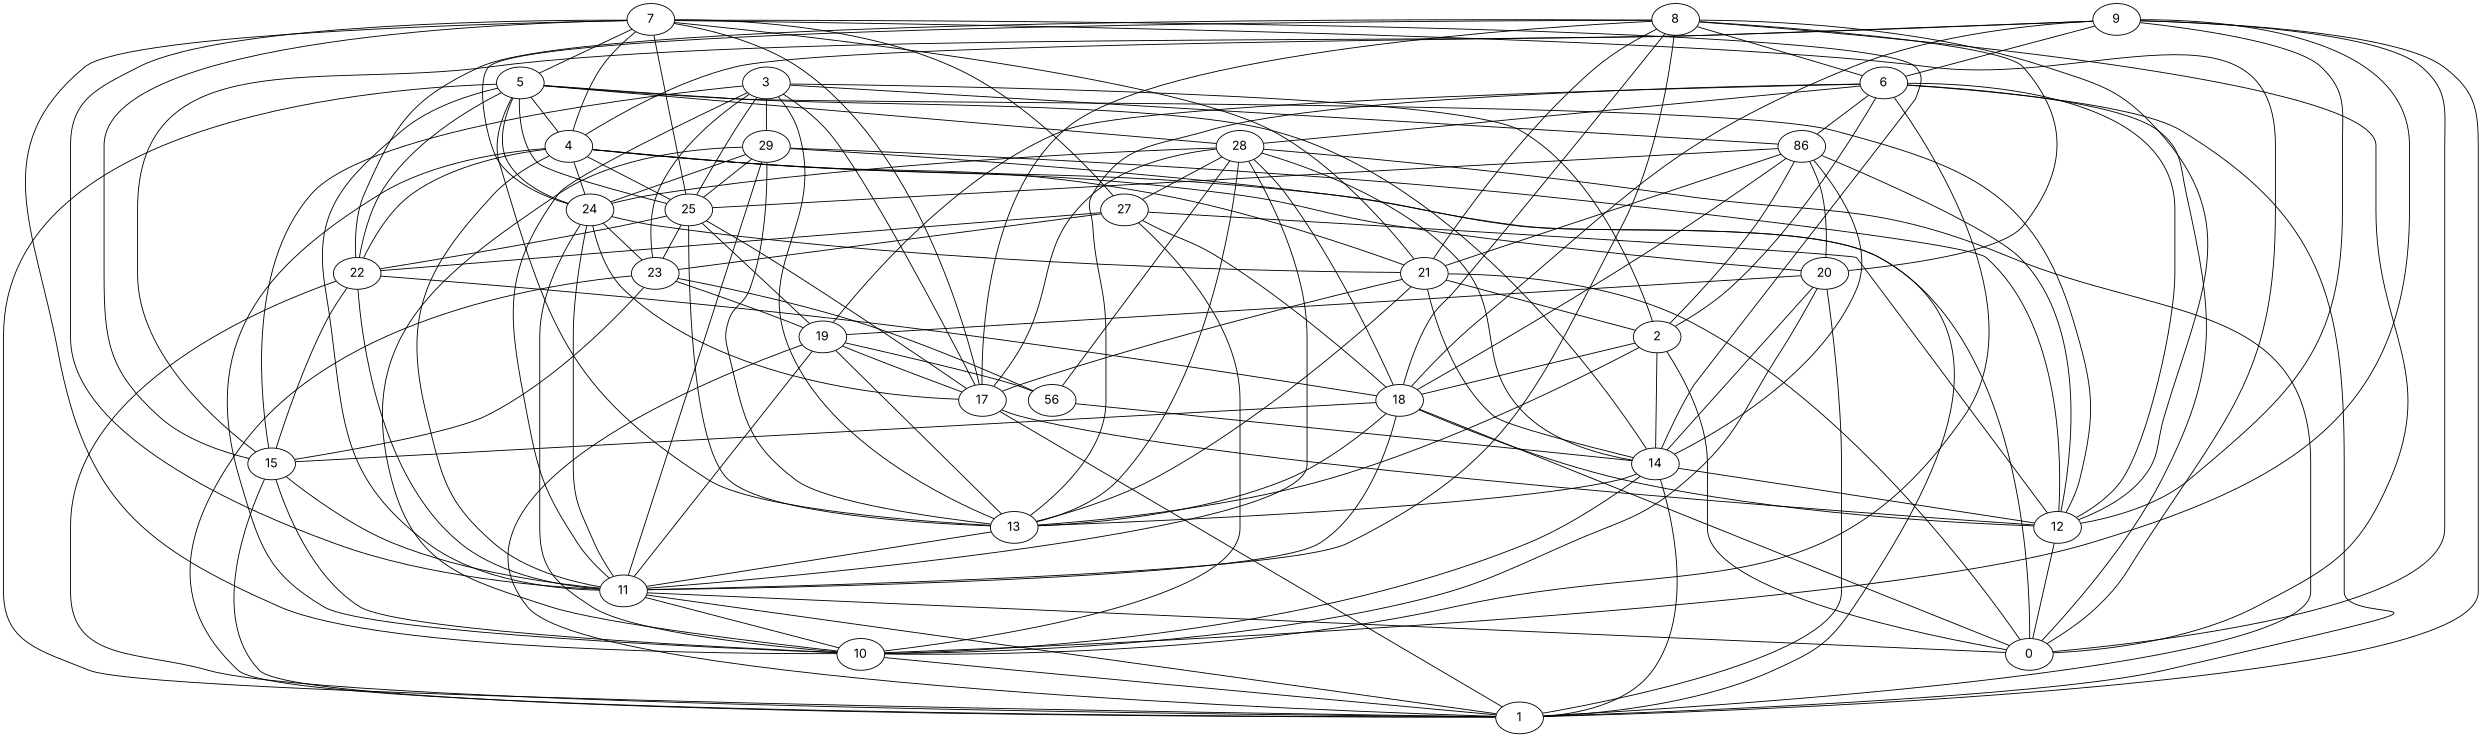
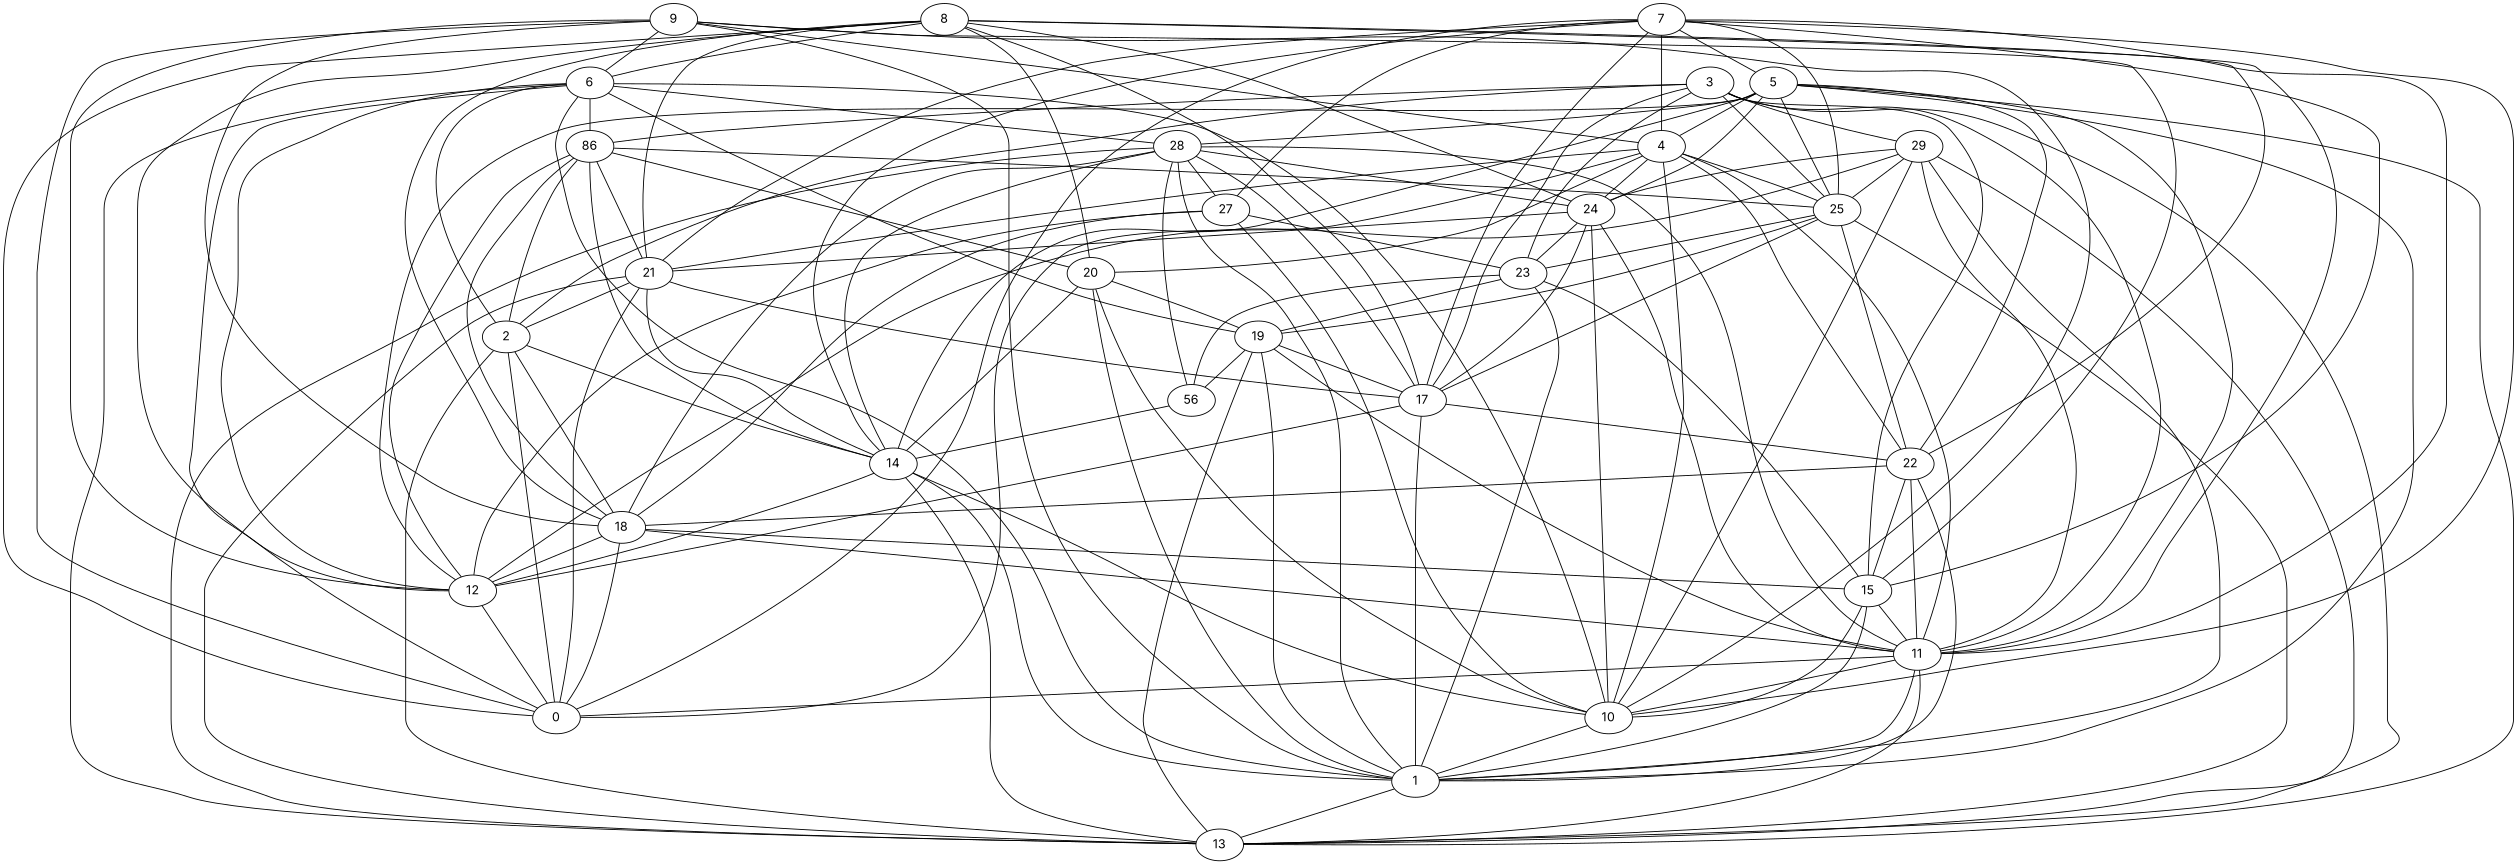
edge "27" -- "22": now "17" -- "22"
edge "18" -- "13": now "1" -- "13"
